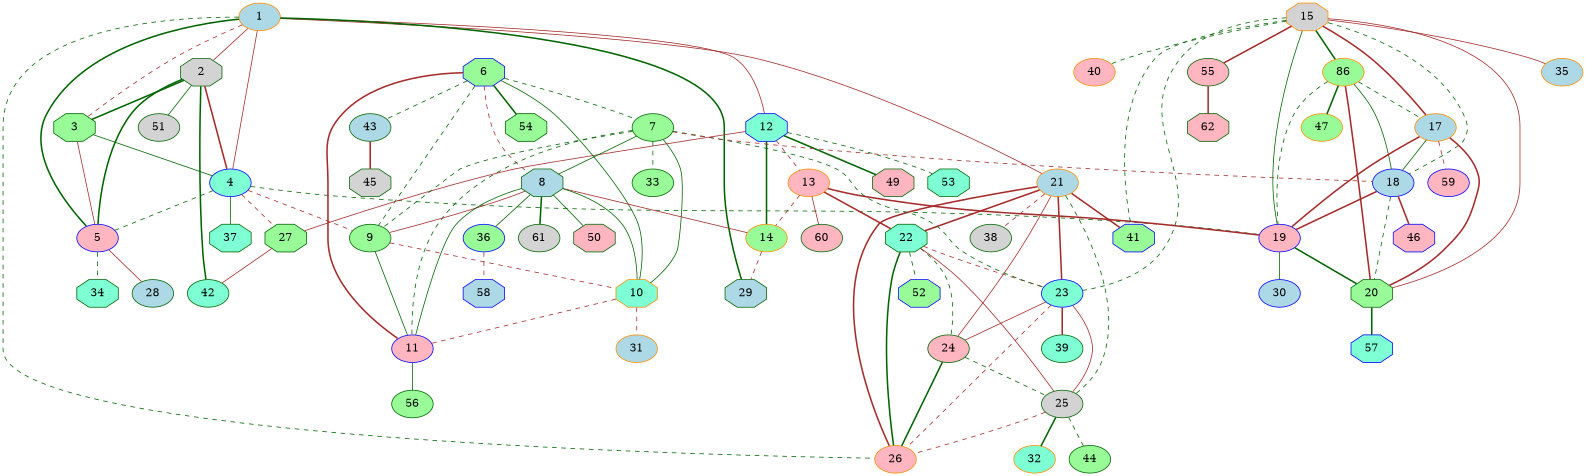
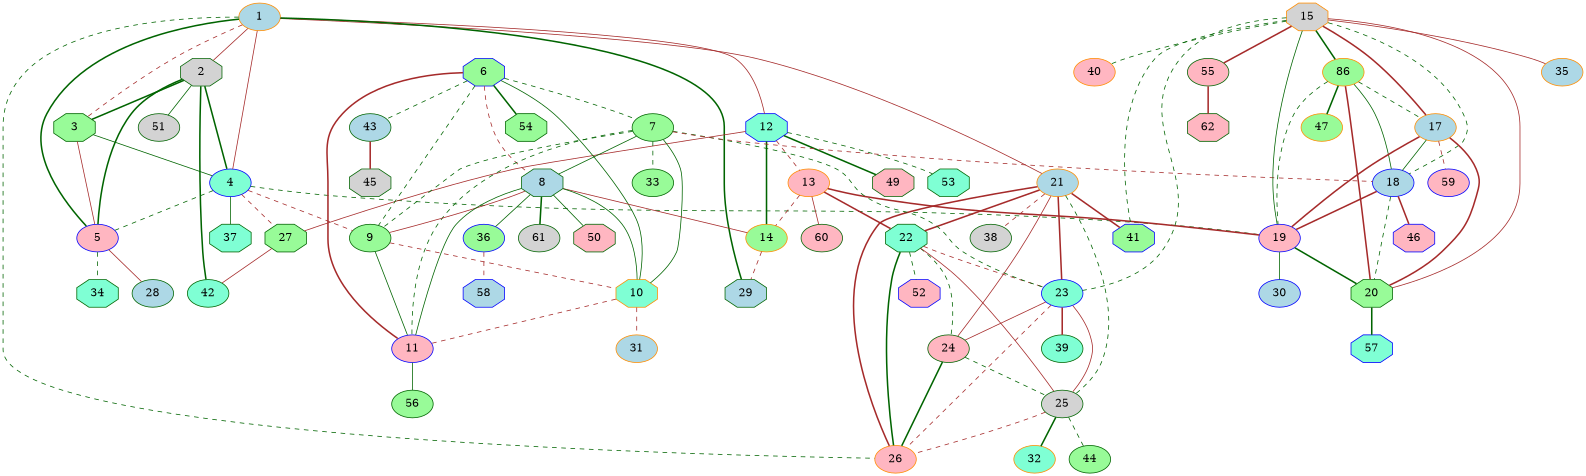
edge "2" -- "4": color brown -> darkgreen
node "52": fillcolor palegreen -> lightpink
